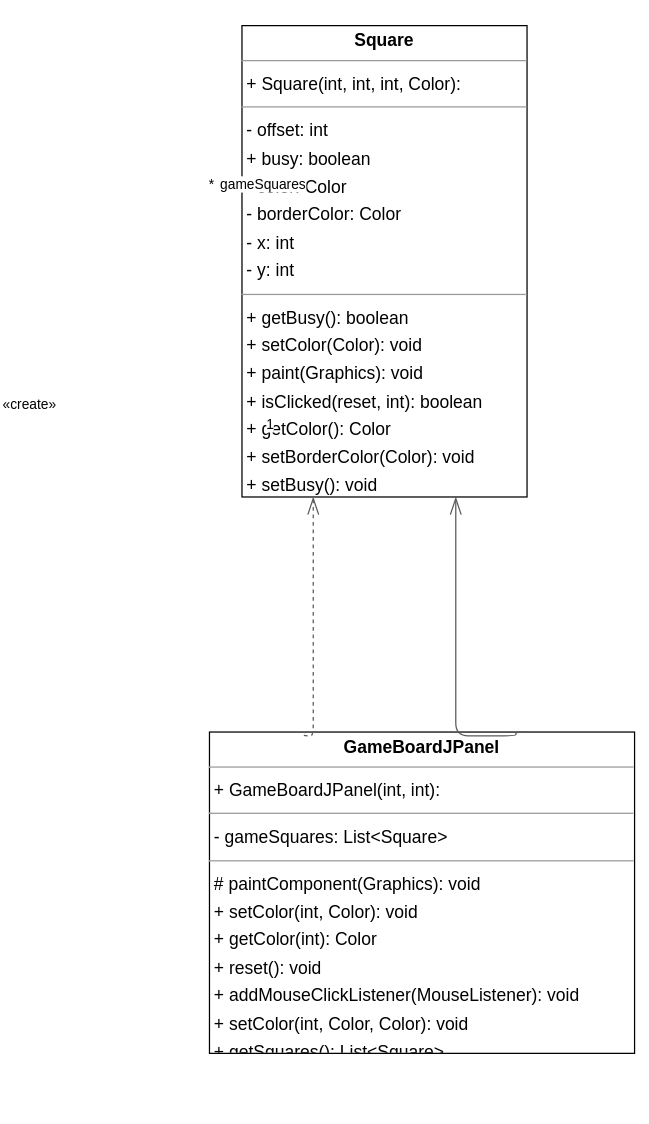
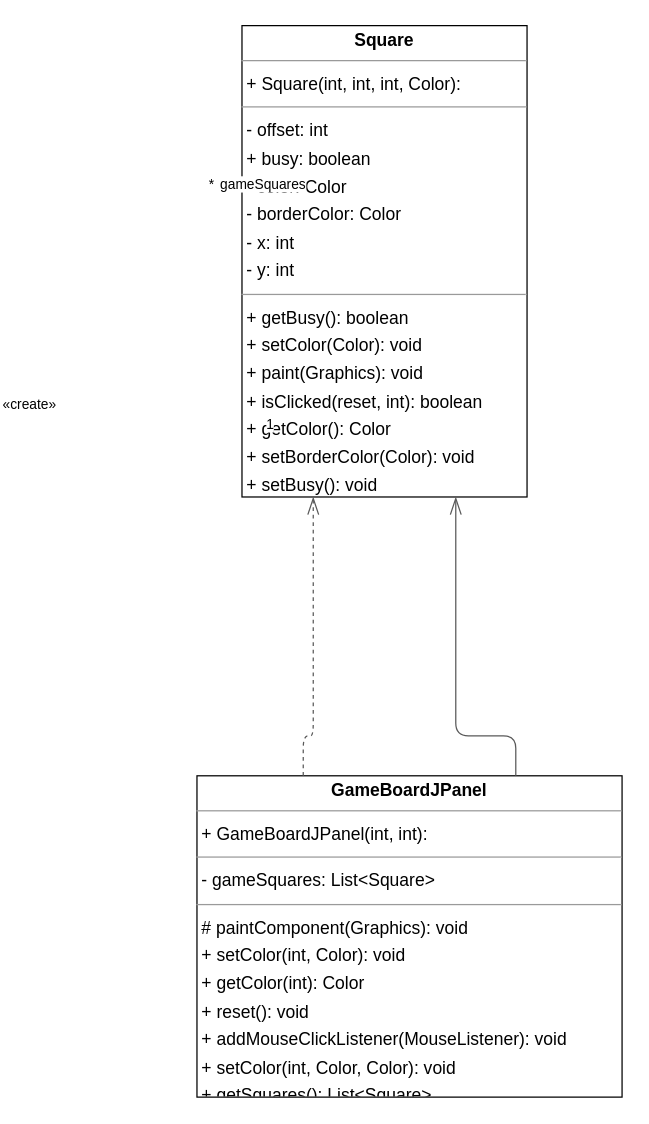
node "GameBoardJPanel + GameBoardJPanel(int, int): - gameSquares: List<Square> # paintComponent(Graphics): void + setColor(int, Color): void + getColor(int): Color + reset(): void + addMouseClickListener(MouseListener): void + setColor(int, Color, Color): void + getSquares(): List<Square>": moved (422, 893) -> (409, 936)
